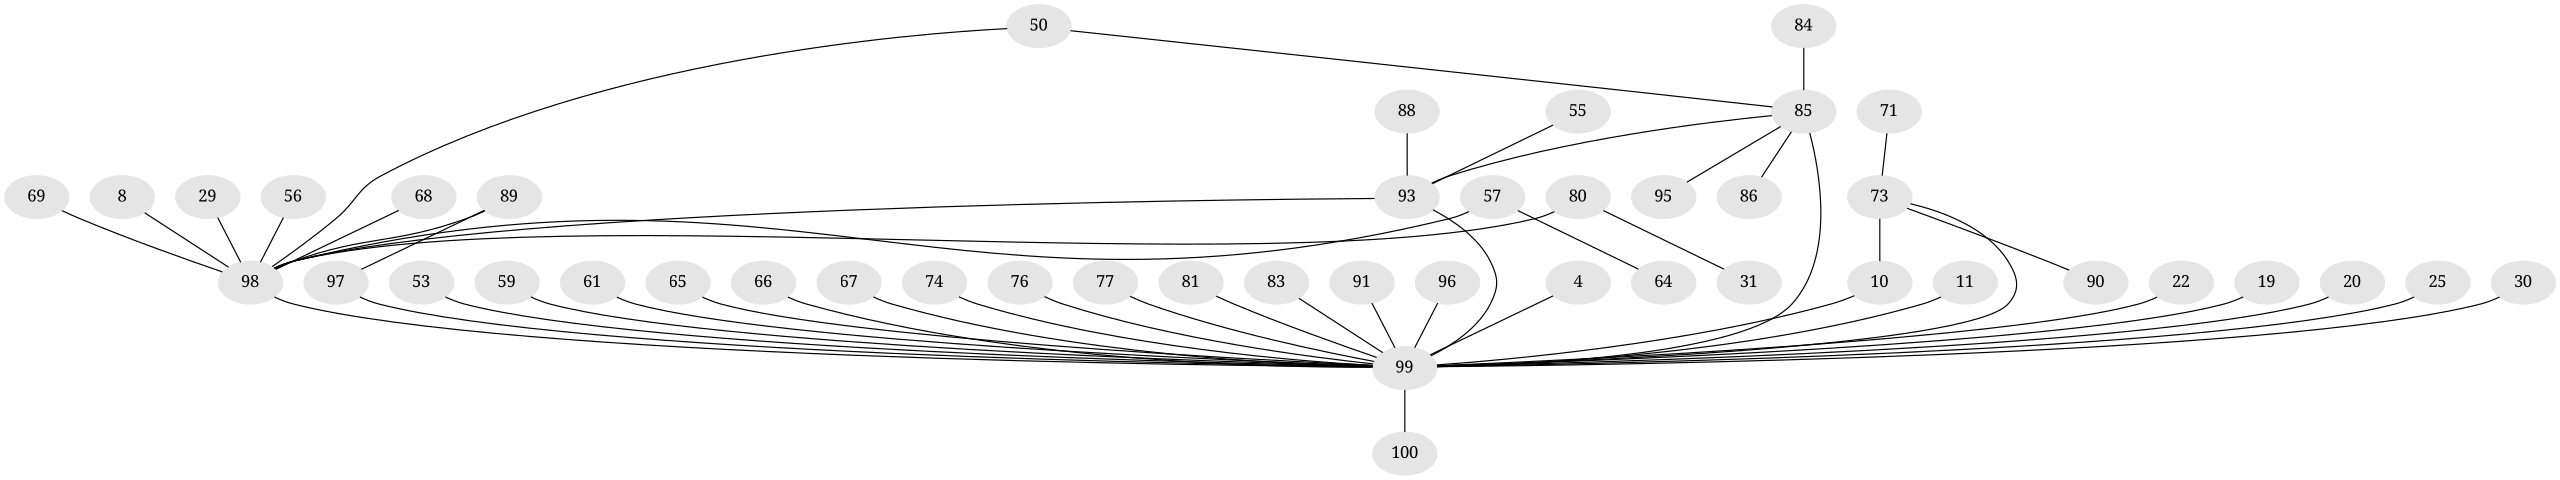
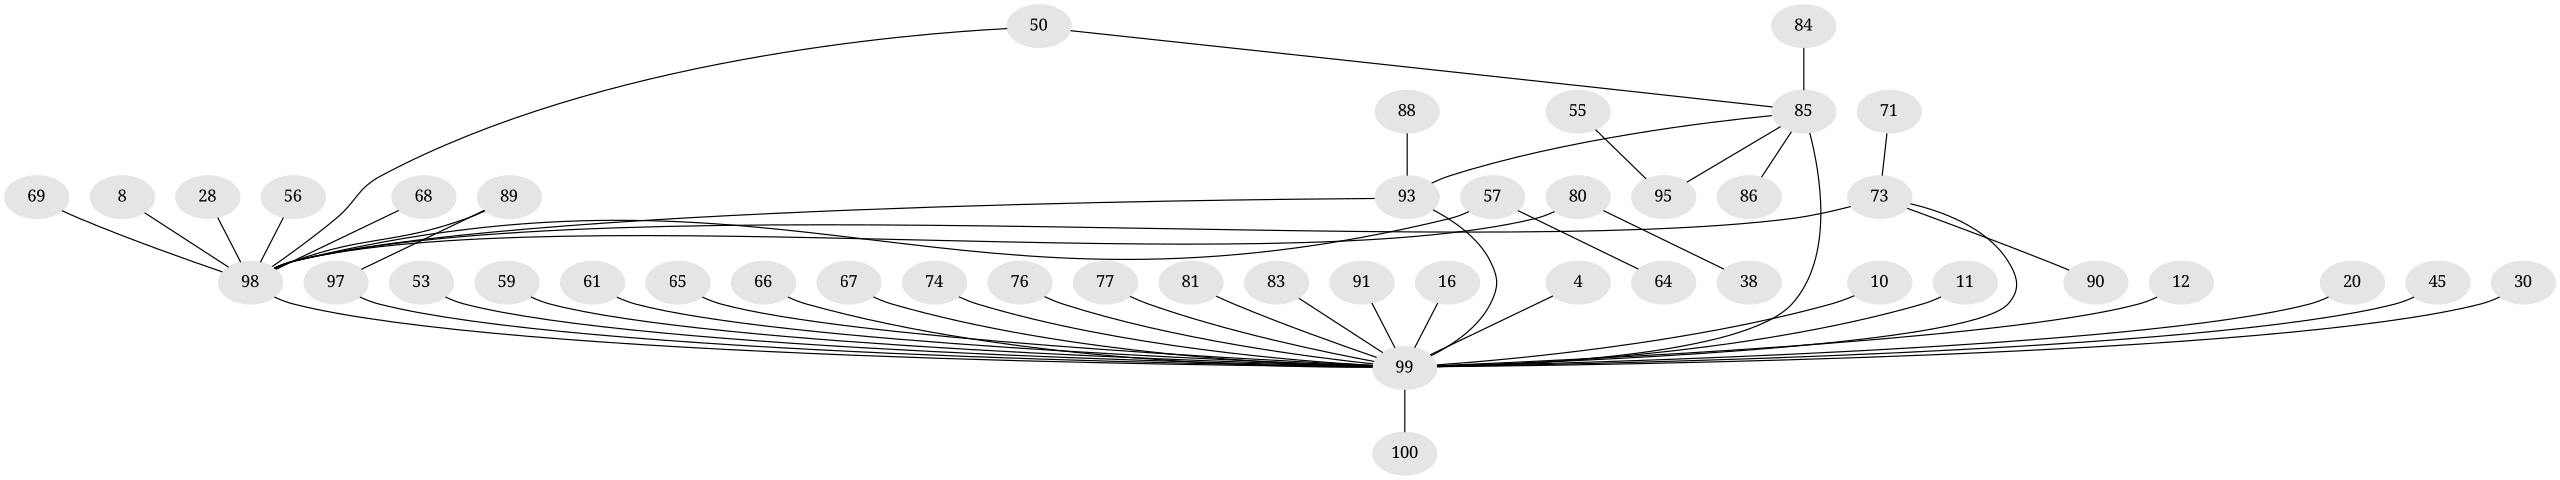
edge "55" -- "93": now "55" -- "95"
node "29": label "29" -> "28"
edge "73" -- "10": now "73" -- "98"
node "96": label "96" -> "16"
node "31": label "31" -> "38"
node "22": label "22" -> "12"
node "19": removed
node "25": label "25" -> "45"
